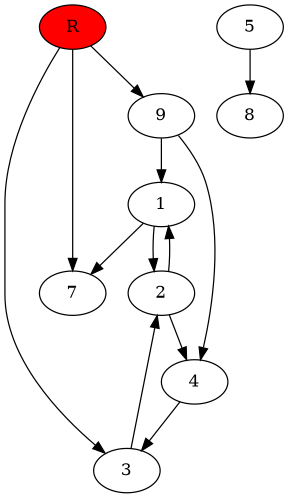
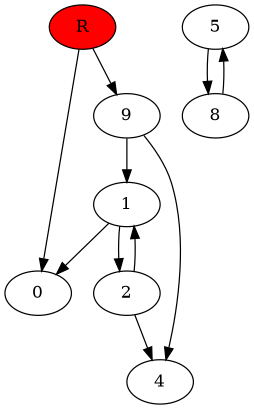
edge "8" -> "5": added
node "7": label "7" -> "0"
node "3": removed
